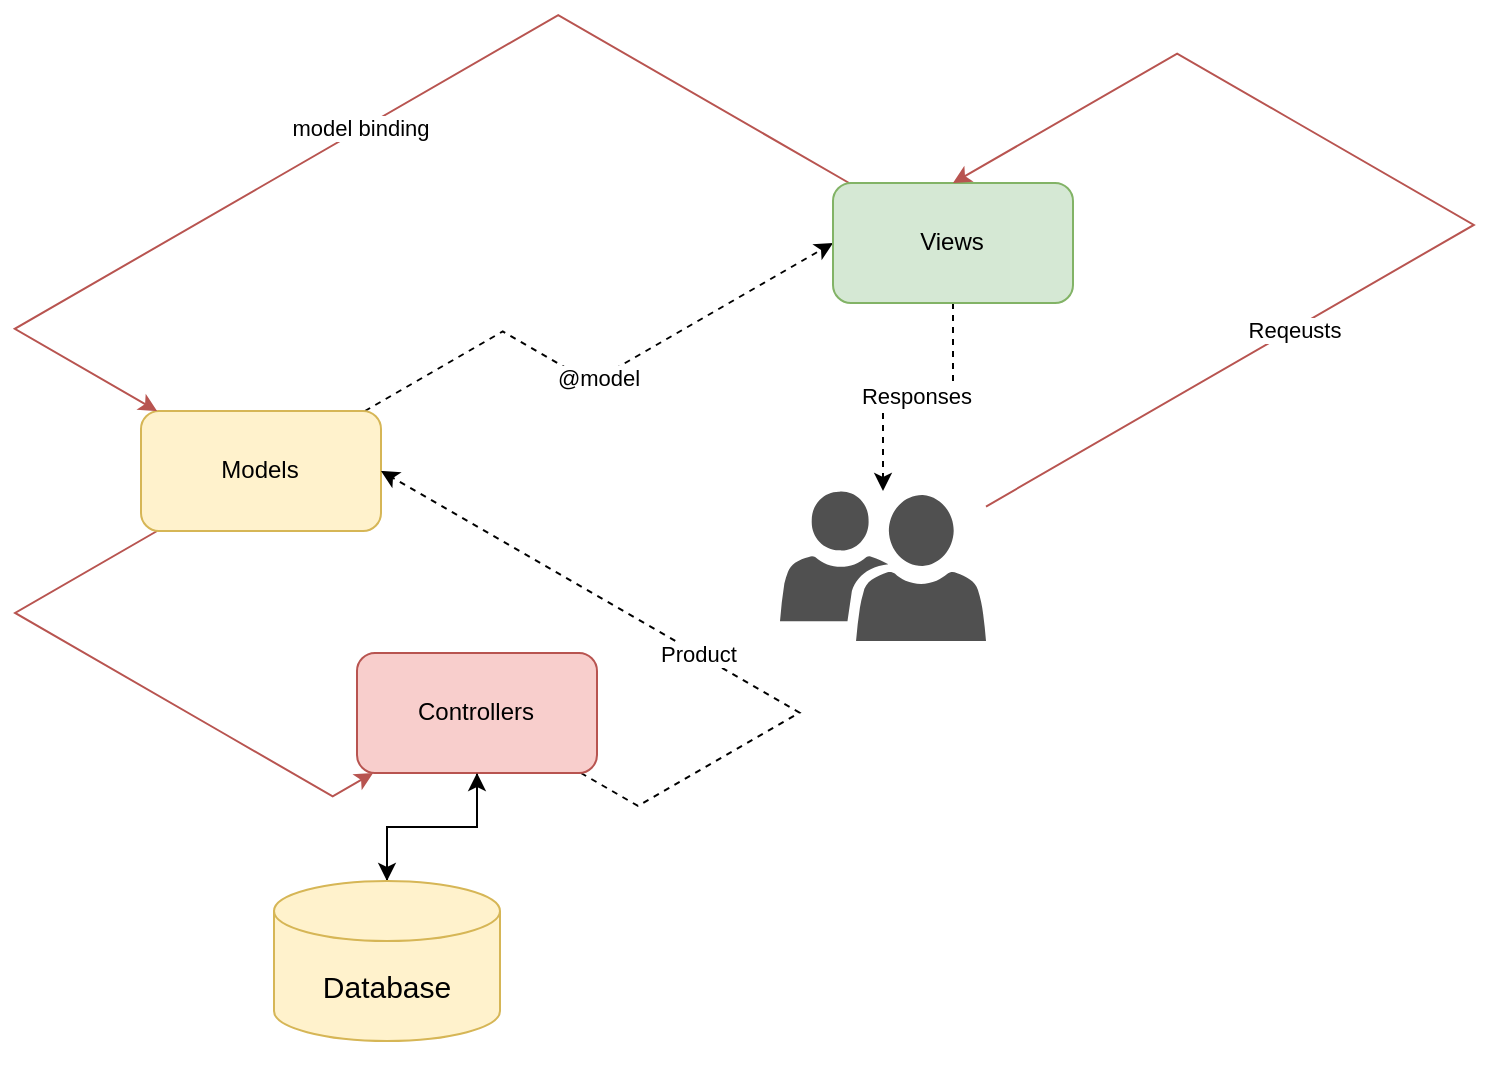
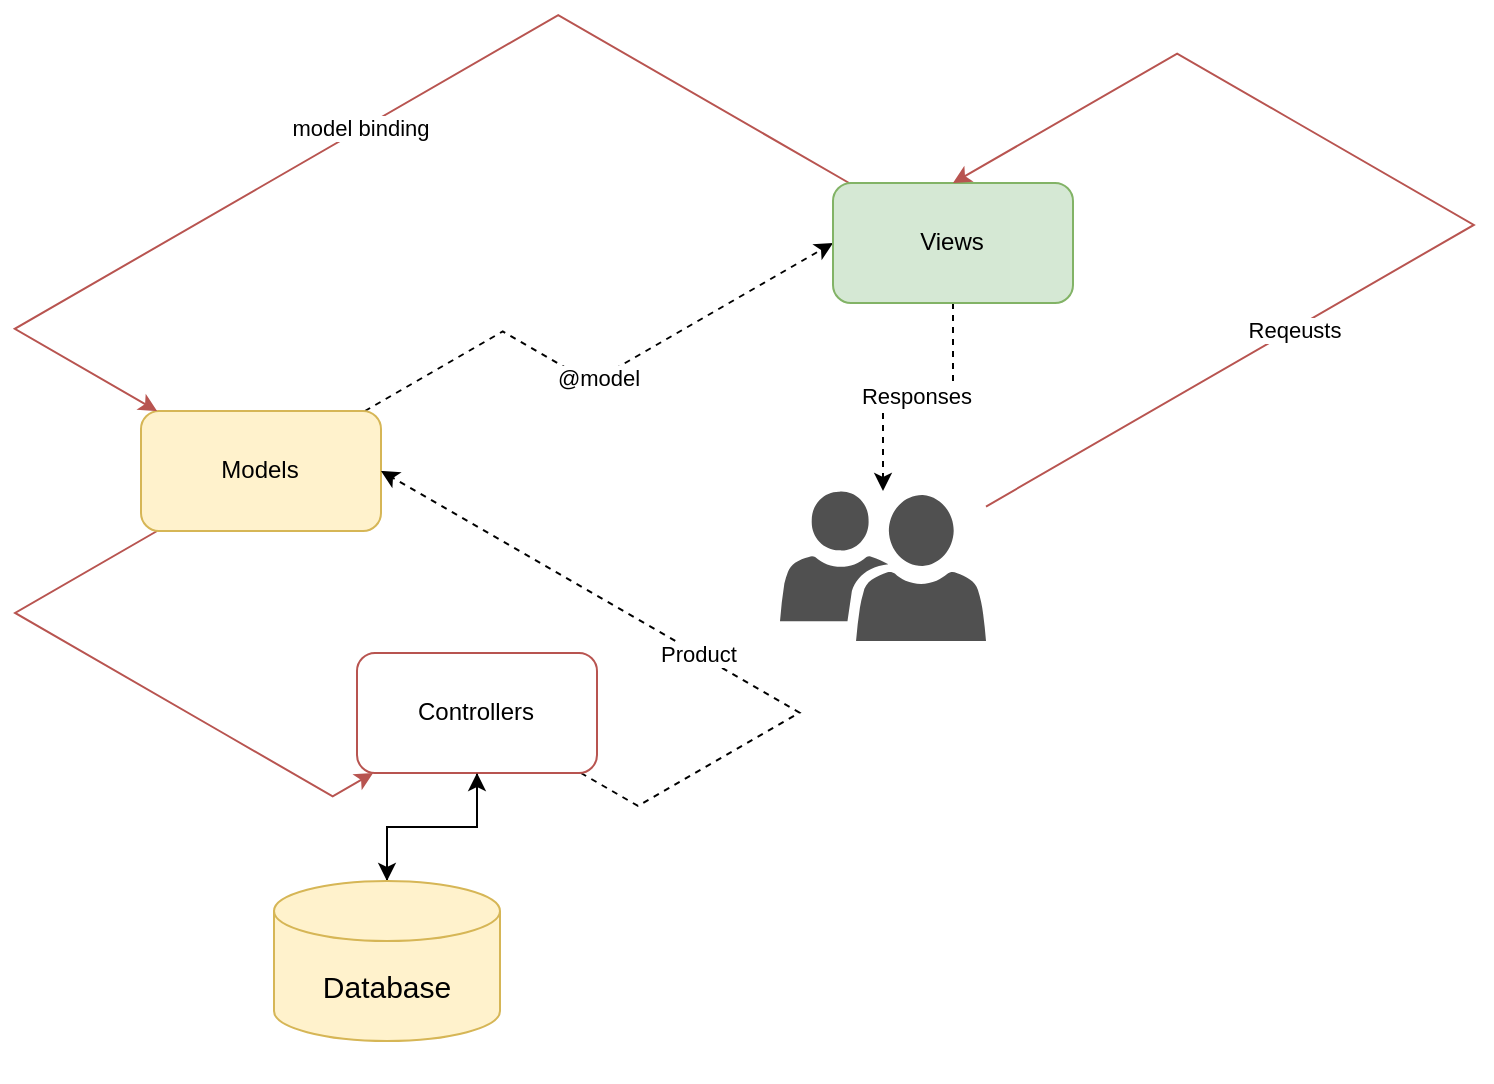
node "Controllers": fillcolor #f8cecc -> #ffffff
